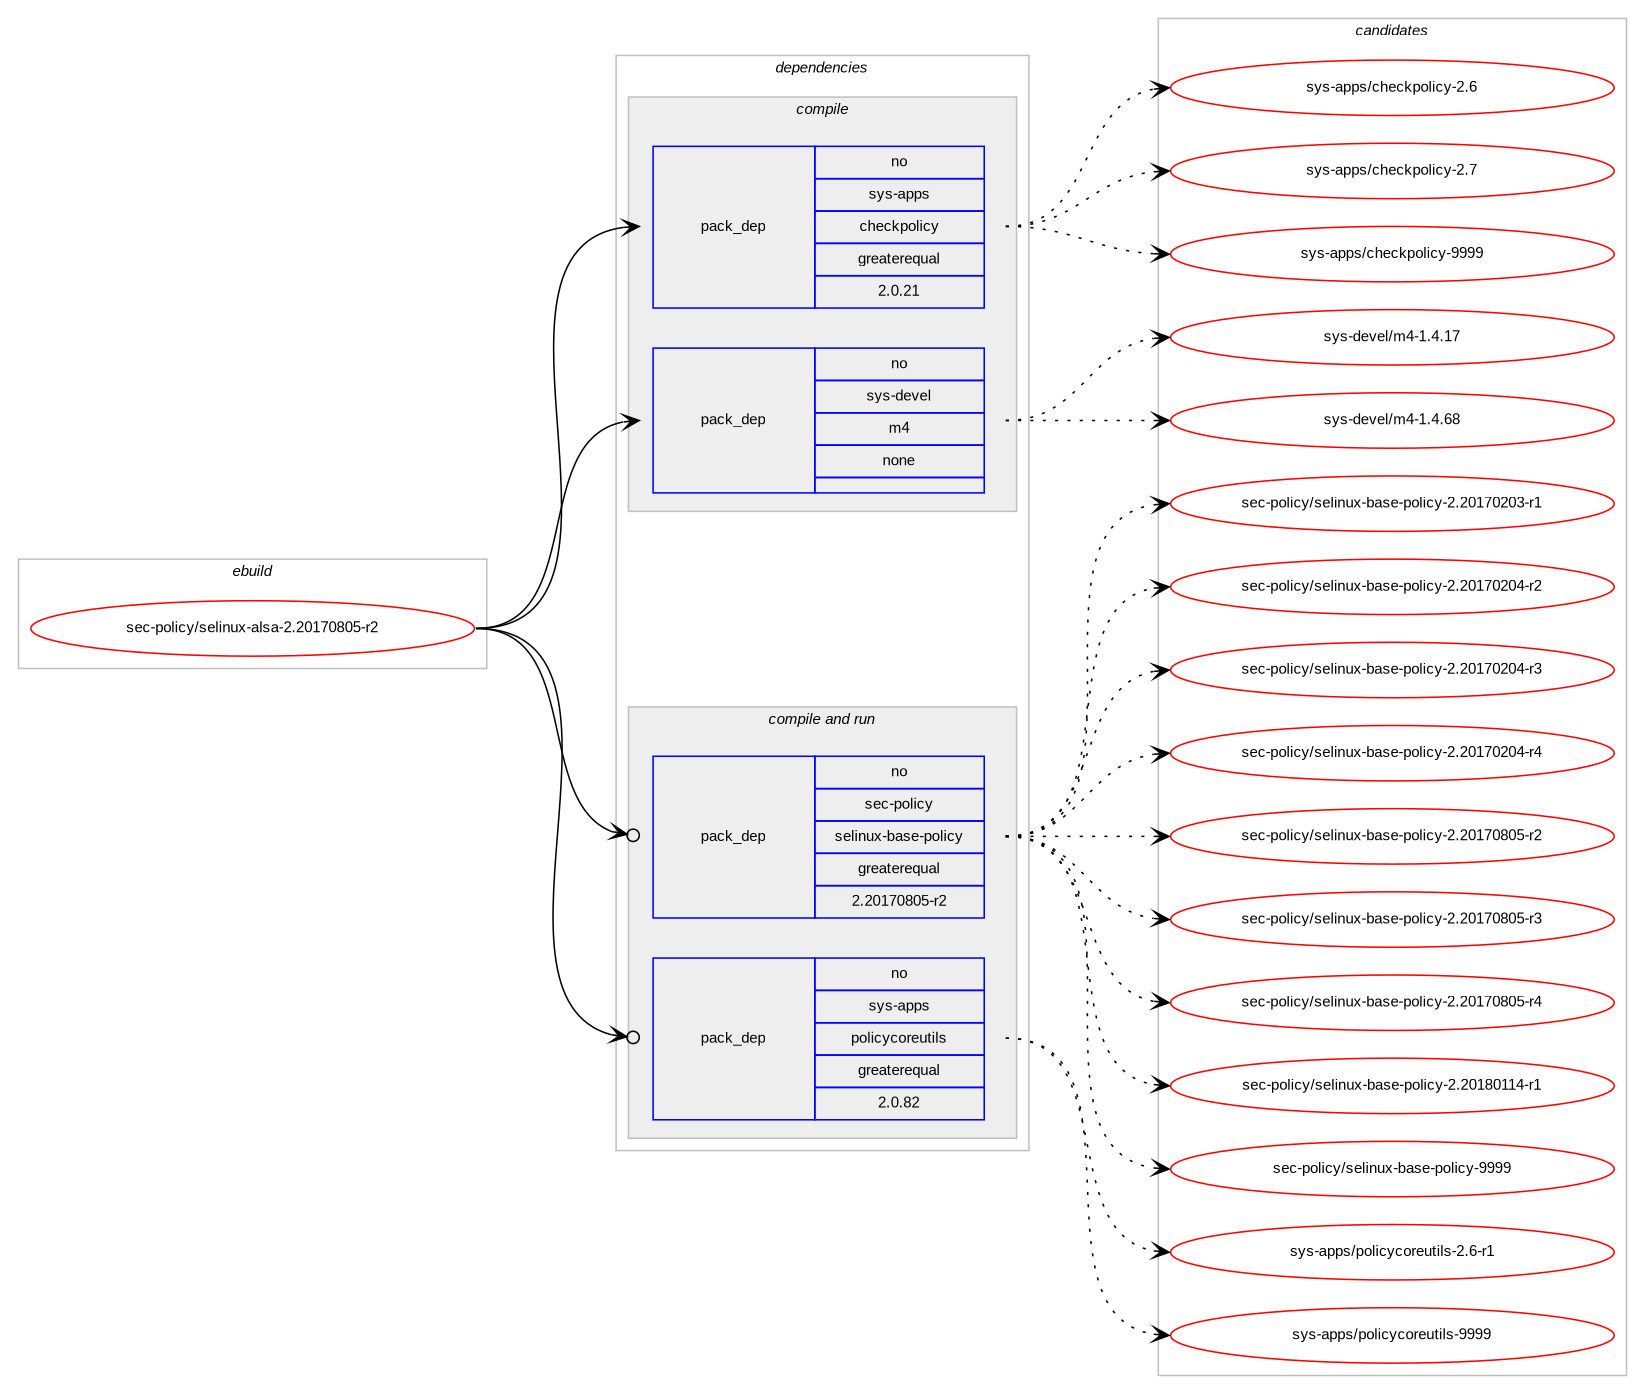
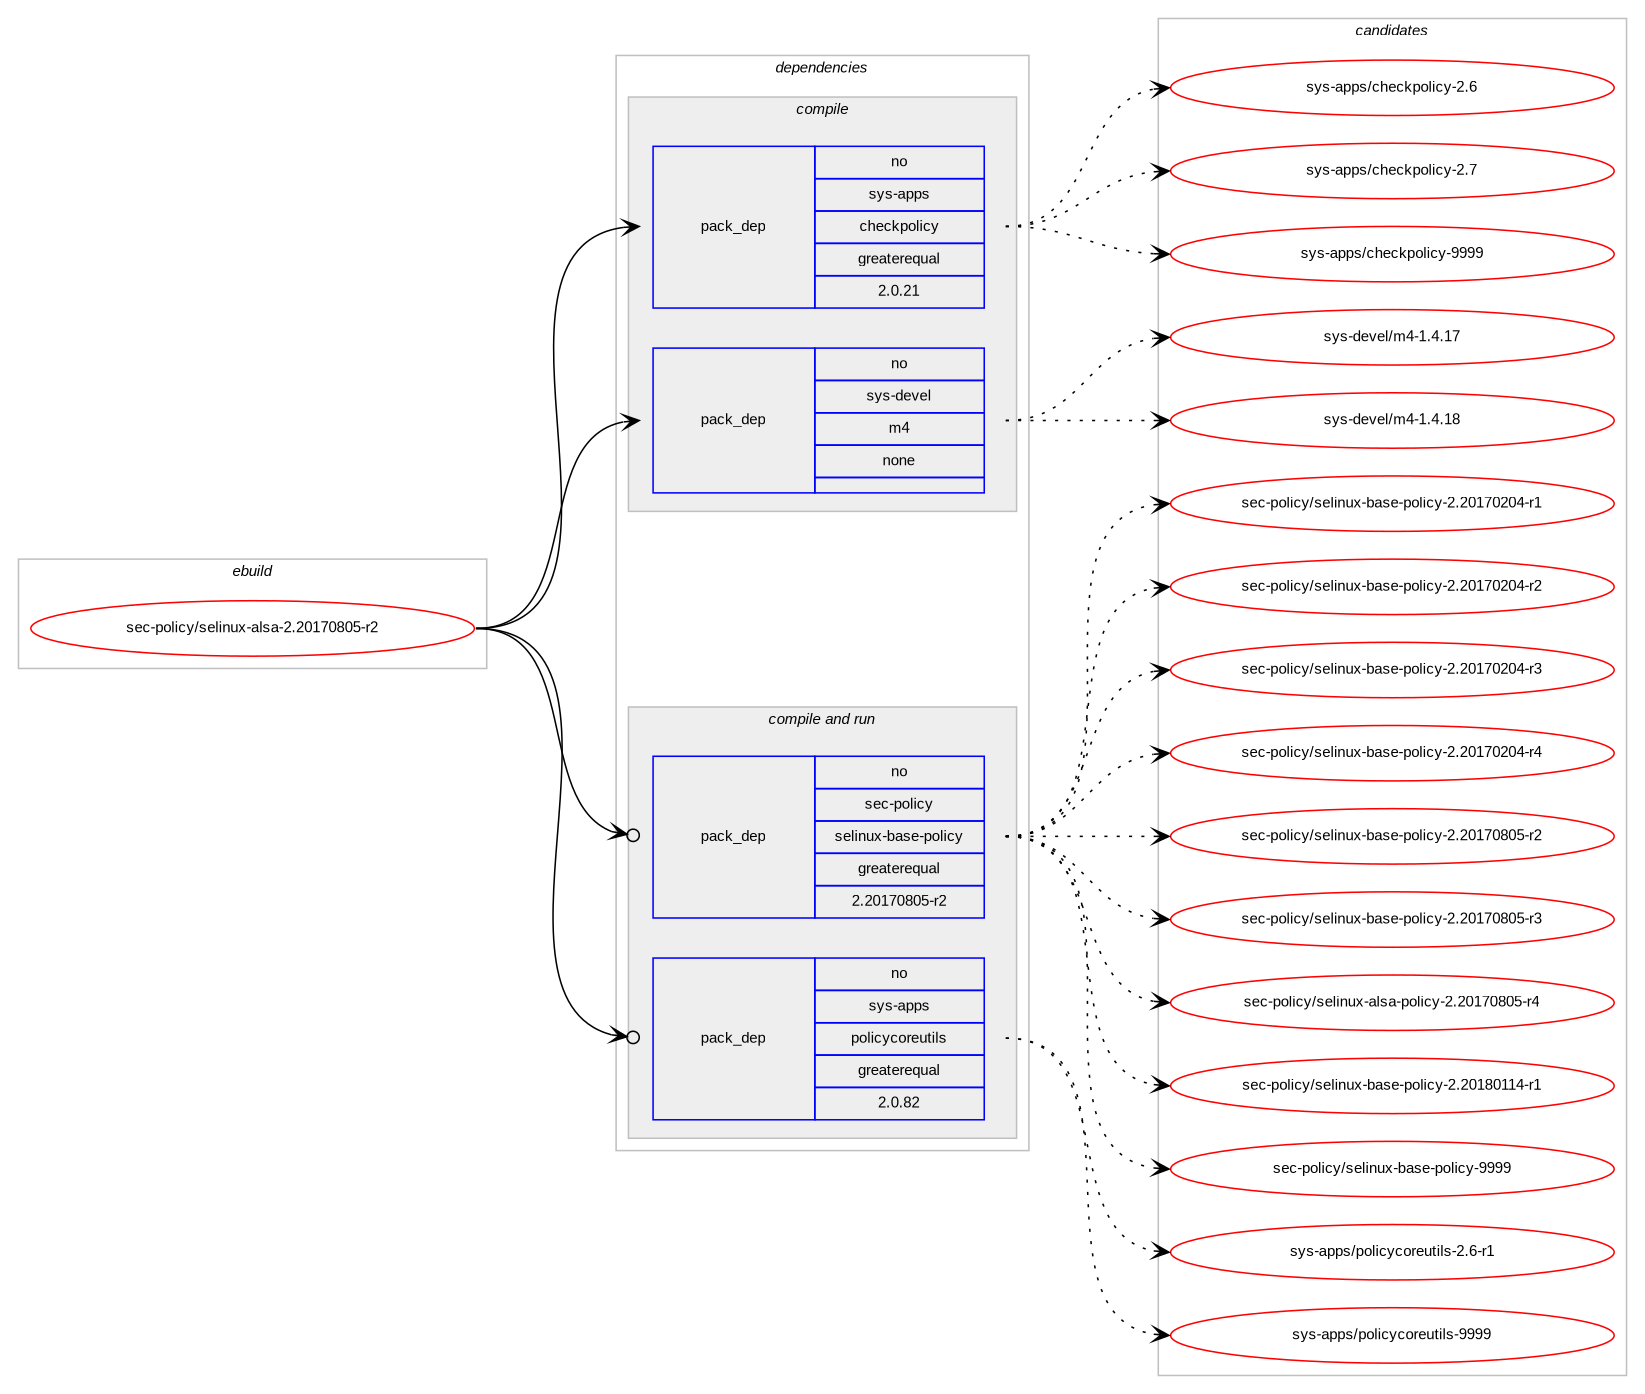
node "sys-devel/m4-1.4.68": label "sys-devel/m4-1.4.68" -> "sys-devel/m4-1.4.18"
node "sec-policy/selinux-base-policy-2.20170203-r1": label "sec-policy/selinux-base-policy-2.20170203-r1" -> "sec-policy/selinux-base-policy-2.20170204-r1"
node "sec-policy/selinux-base-policy-2.20170805-r4": label "sec-policy/selinux-base-policy-2.20170805-r4" -> "sec-policy/selinux-alsa-policy-2.20170805-r4"
